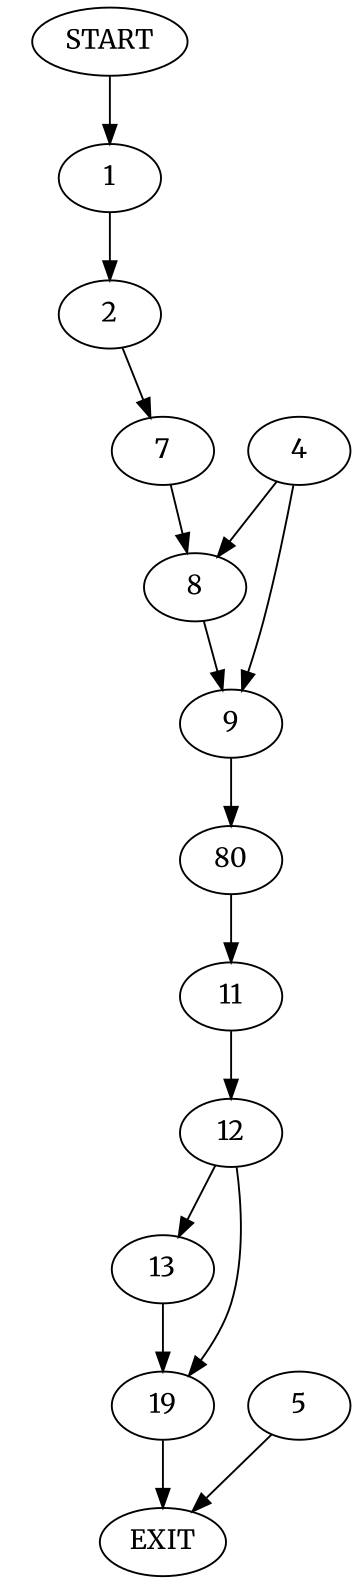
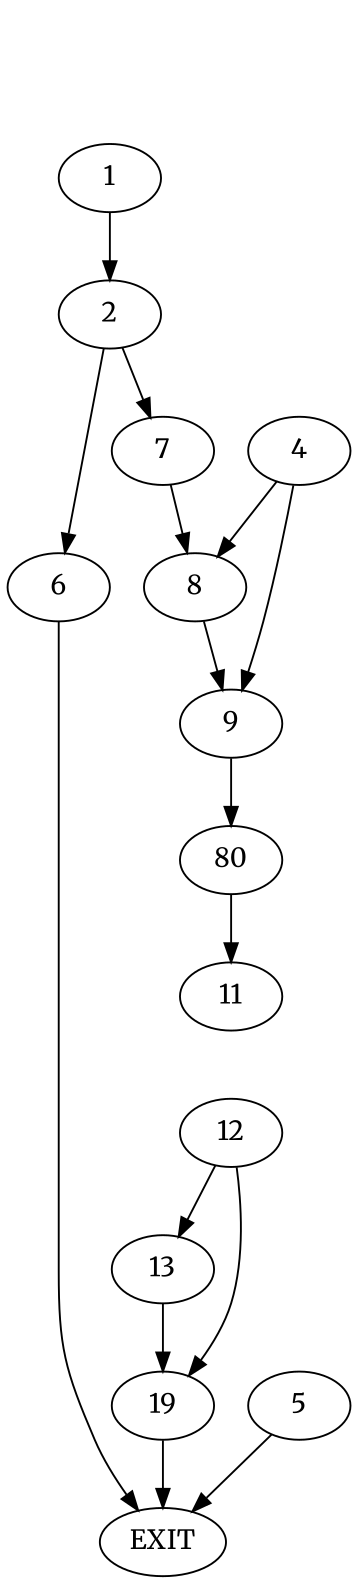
node "START": removed
node "6": added
edge "11" -> "12": removed
